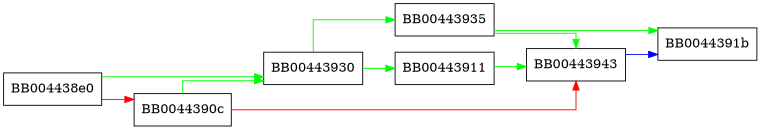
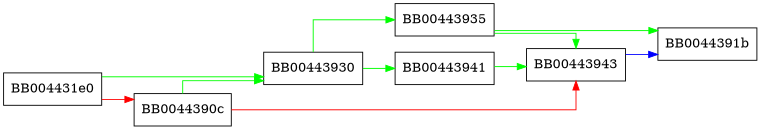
node "BB00443911": label "BB00443911" -> "BB00443941"
node "BB004438e0": label "BB004438e0" -> "BB004431e0"
